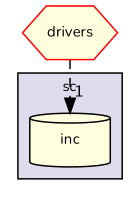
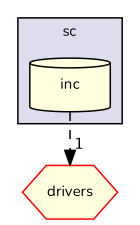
edge "drivers" -> "inc": reversed
